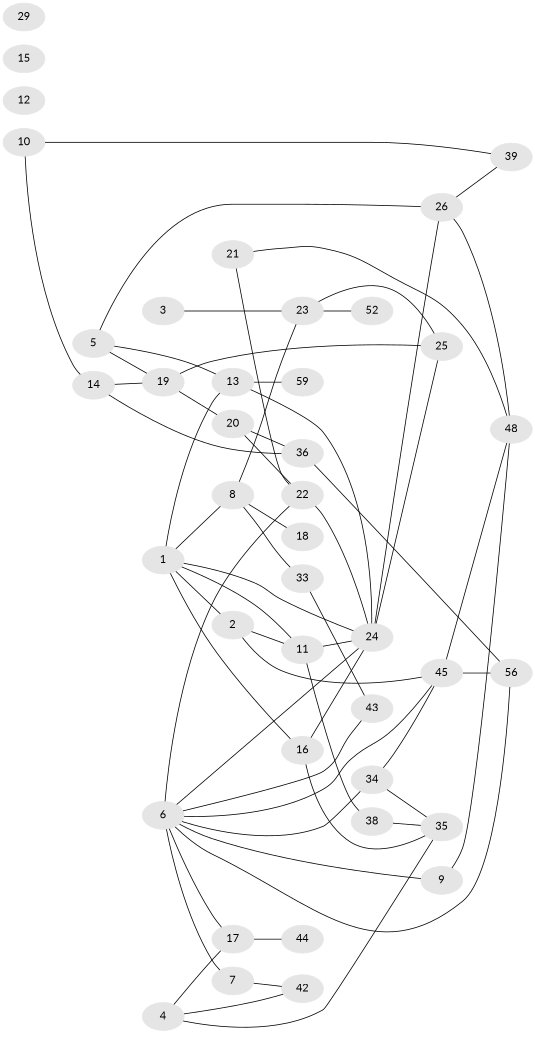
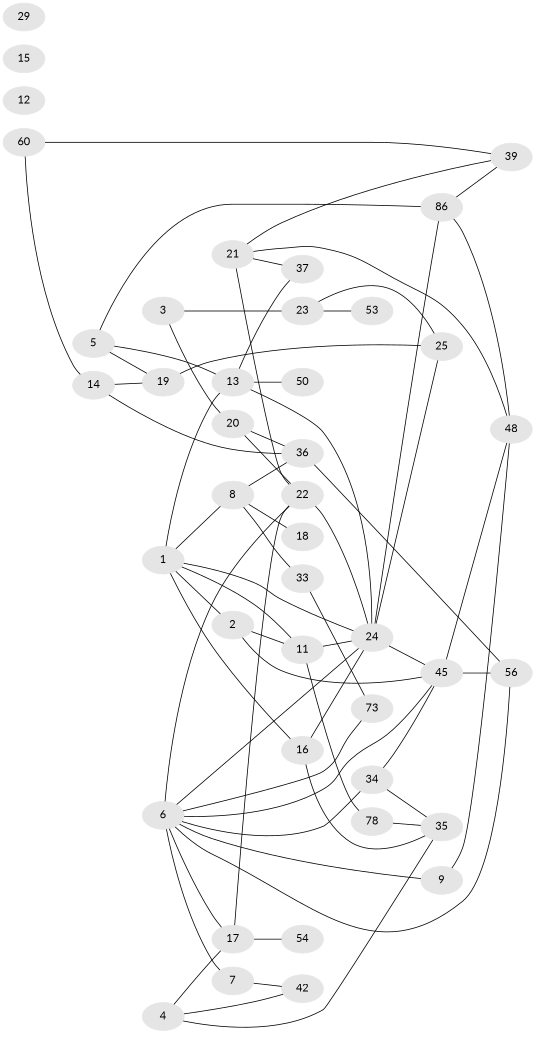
node "10": label "10" -> "60"
edge "39" -- "21": added
node "26": label "26" -> "86"
node "37": added
node "52": label "52" -> "53"
node "59": label "59" -> "50"
edge "23" -- "8": now "36" -- "8"
edge "19" -- "20": now "3" -- "20"
edge "24" -- "45": added
node "43": label "43" -> "73"
edge "22" -- "17": added
node "38": label "38" -> "78"
node "44": label "44" -> "54"
